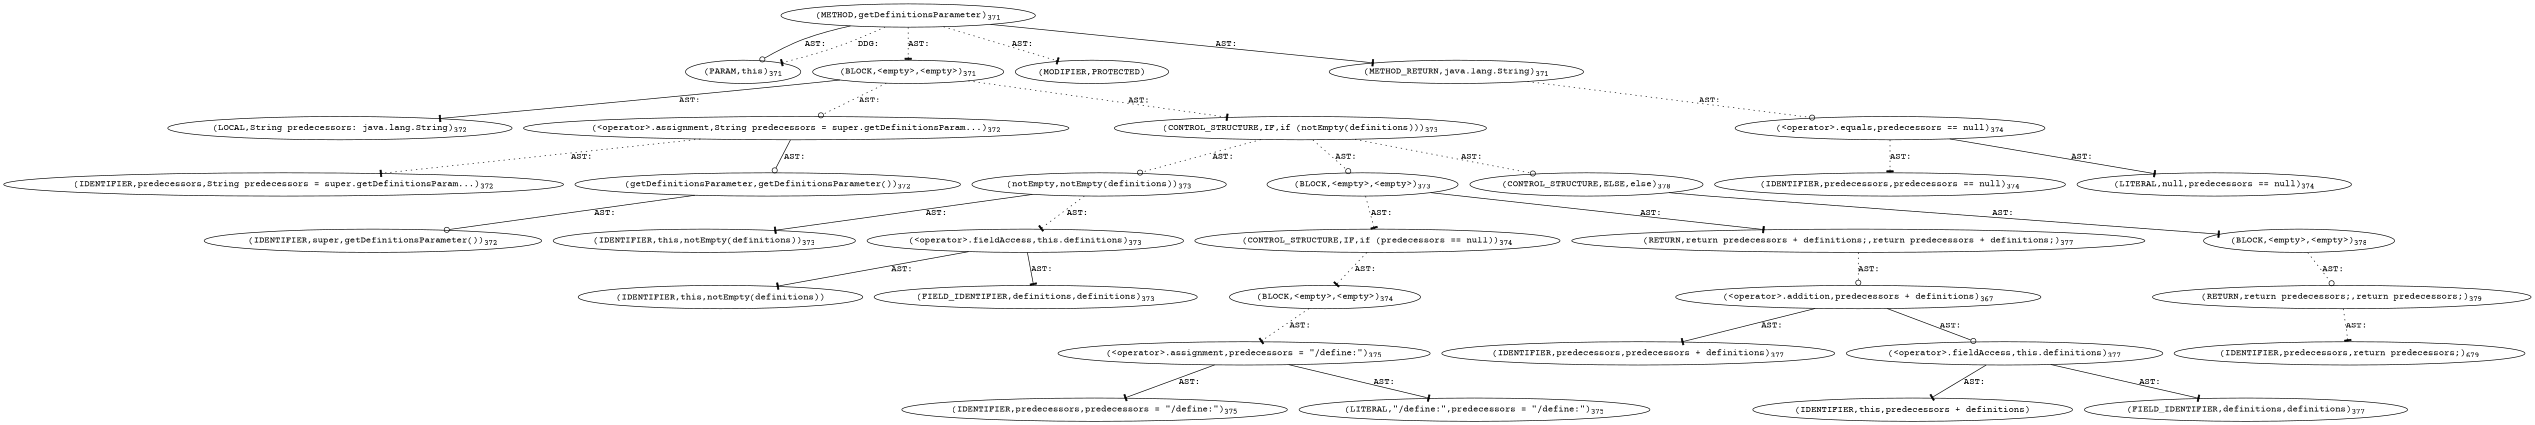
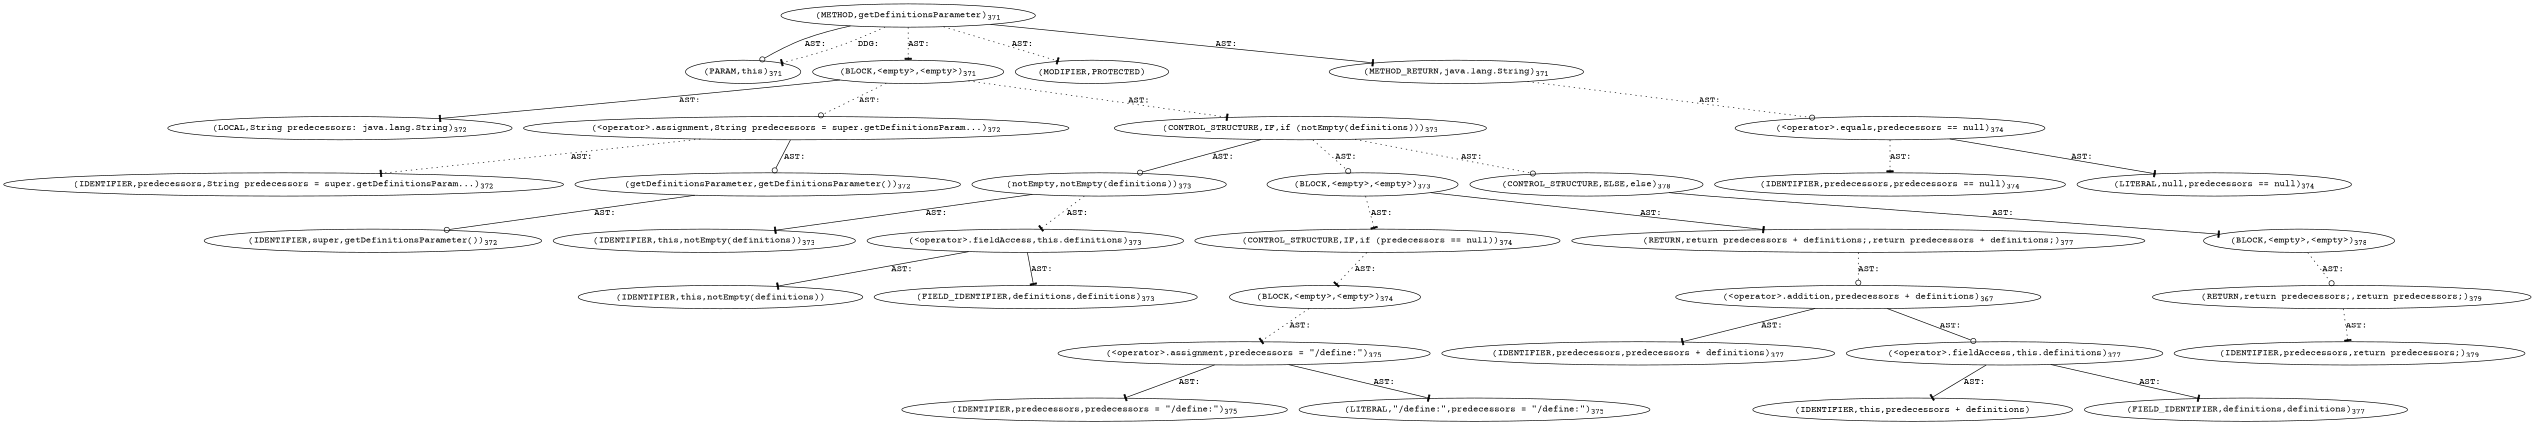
edge "(CONTROL_STRUCTURE,IF,if (notEmpty(definitions)))" -> "(notEmpty,notEmpty(definitions))": style dotted -> solid
node "(IDENTIFIER,predecessors,return predecessors;)": text "679" -> "379"
